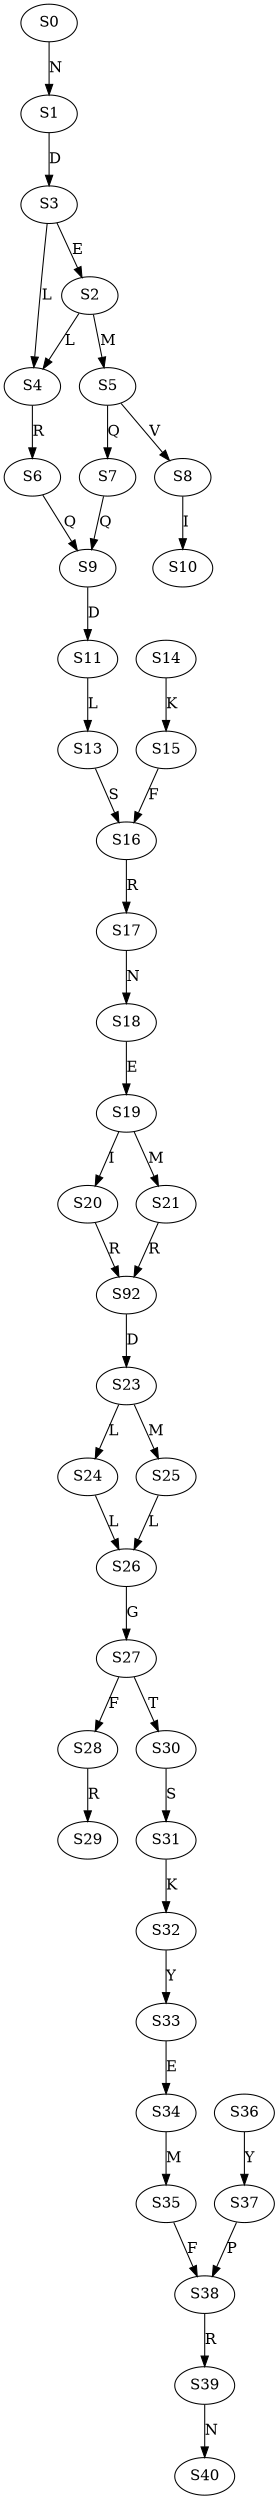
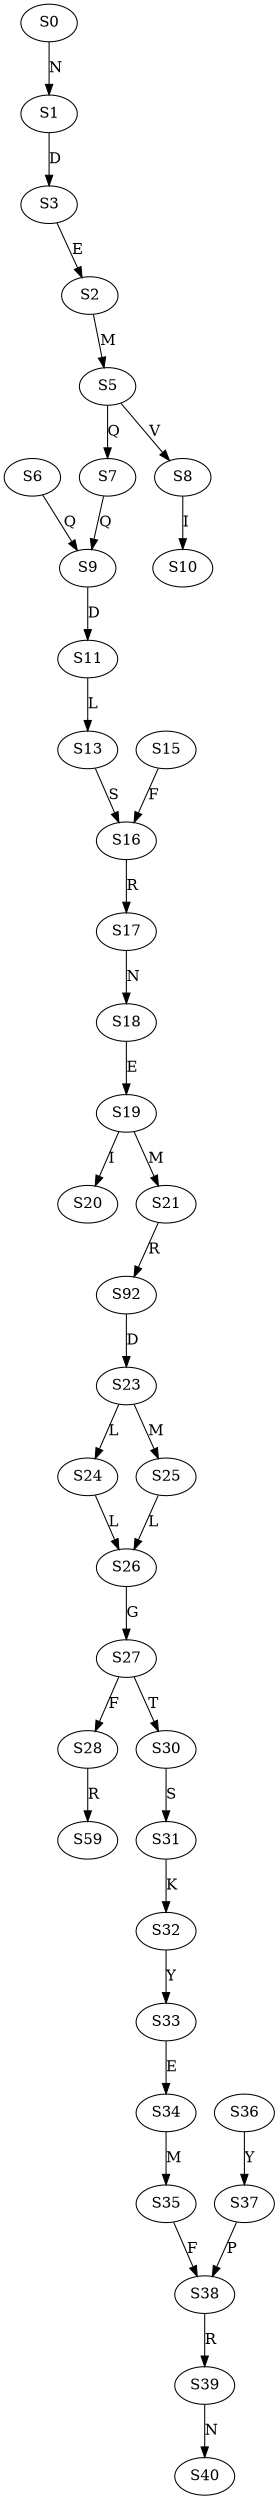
node "S4": removed
node "S14": removed
edge "S20" -> "S92": removed, label "R"
node "S29": label "S29" -> "S59"
